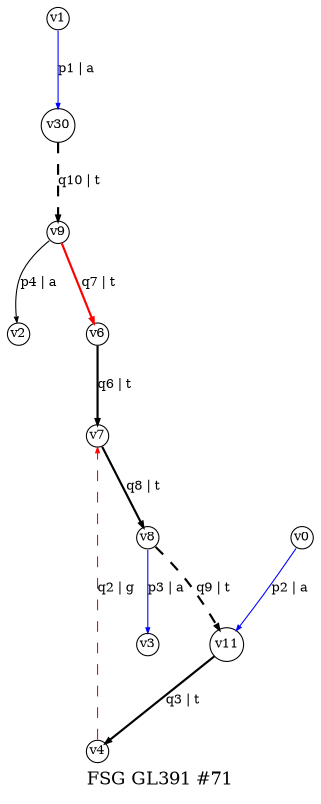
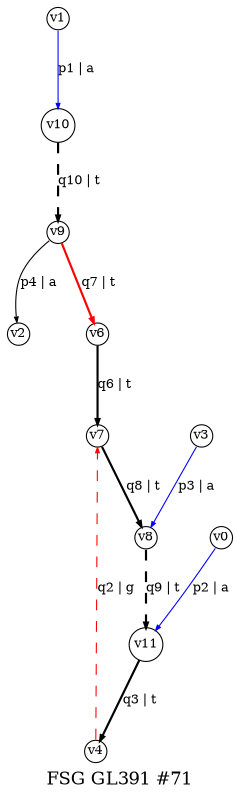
node "v30": label "v30" -> "v10"
edge "v8" -> "v3": reversed
